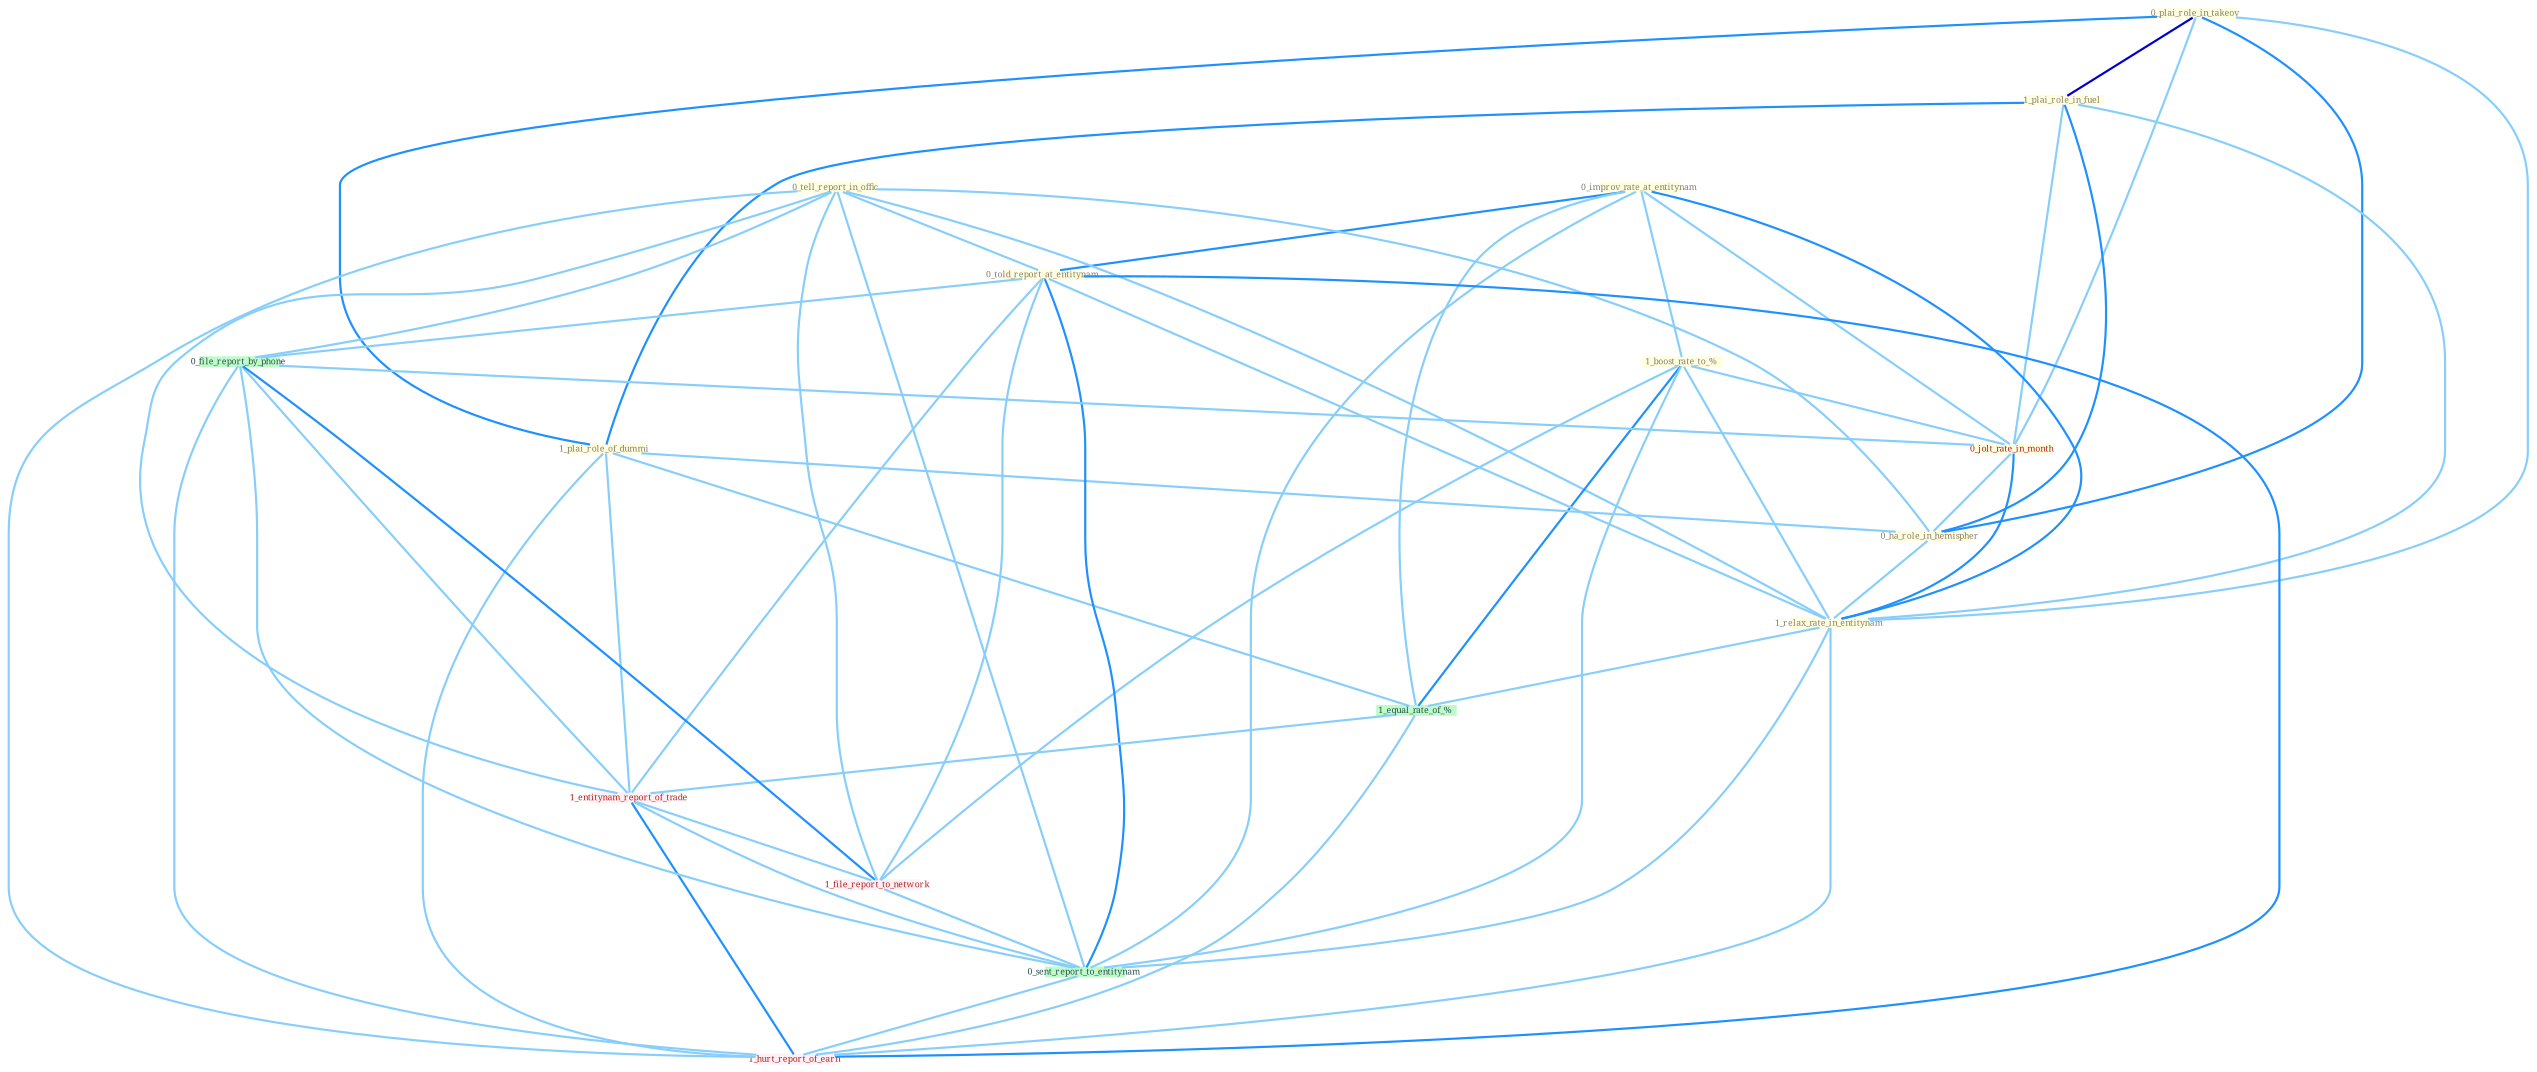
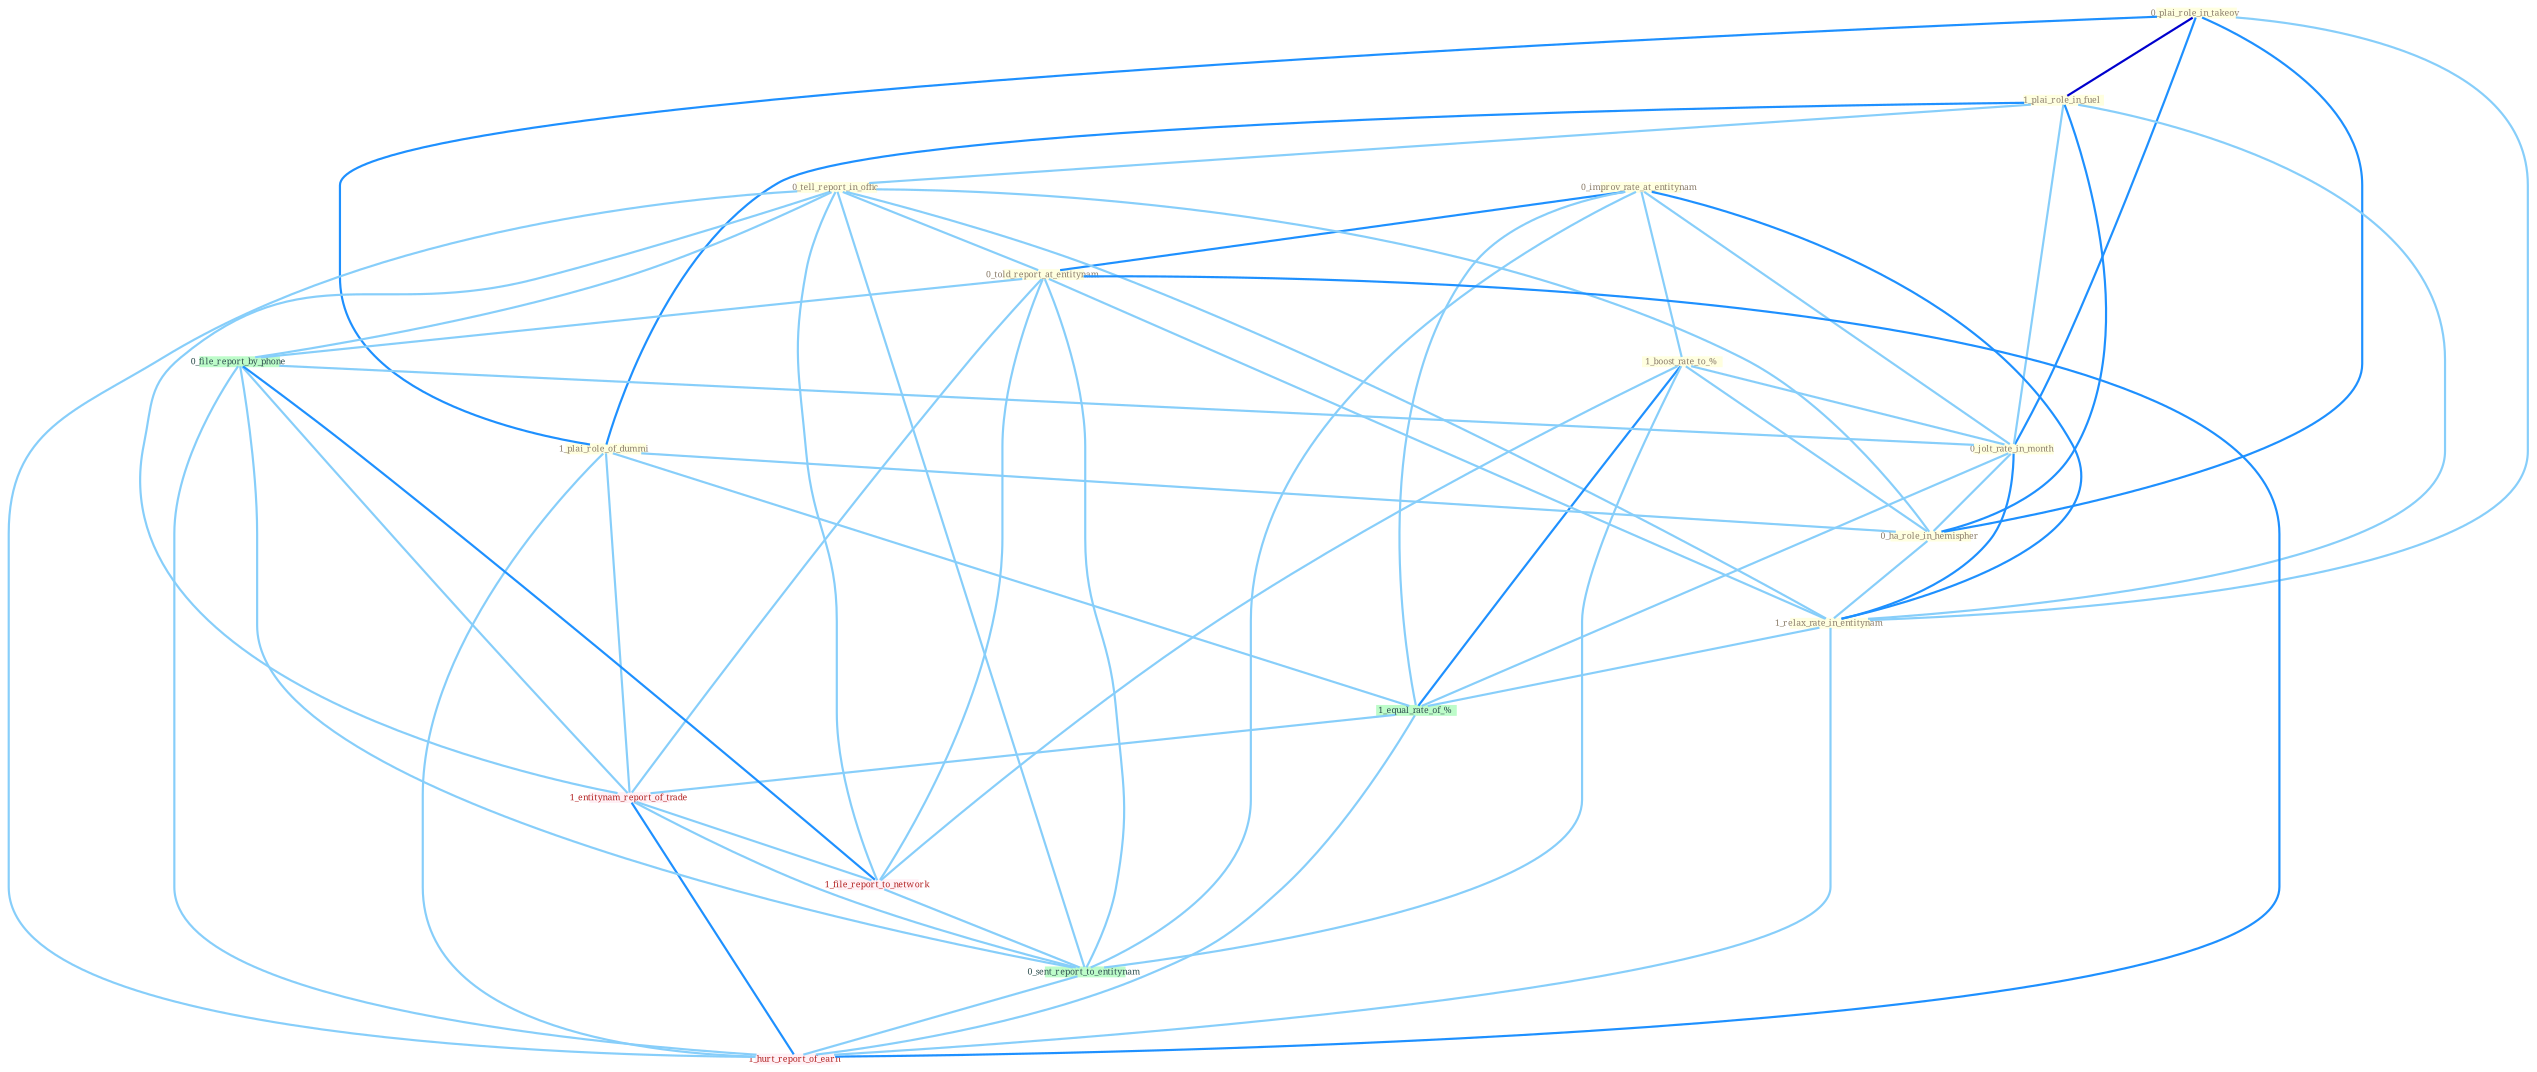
edge "1_plai_role_in_fuel" -- "0_tell_report_in_offic": added
edge "0_plai_role_in_takeov" -- "0_jolt_rate_in_month": color #87cefa -> #1e90ff
node "0_jolt_rate_in_month": fontcolor #b22222 -> #8b7d6b
edge "1_boost_rate_to_%" -- "1_relax_rate_in_entitynam": now "1_boost_rate_to_%" -- "0_ha_role_in_hemispher"
edge "0_jolt_rate_in_month" -- "1_equal_rate_of_%": added
edge "0_told_report_at_entitynam" -- "0_sent_report_to_entitynam": color #1e90ff -> #87cefa
edge "1_relax_rate_in_entitynam" -- "0_sent_report_to_entitynam": removed
